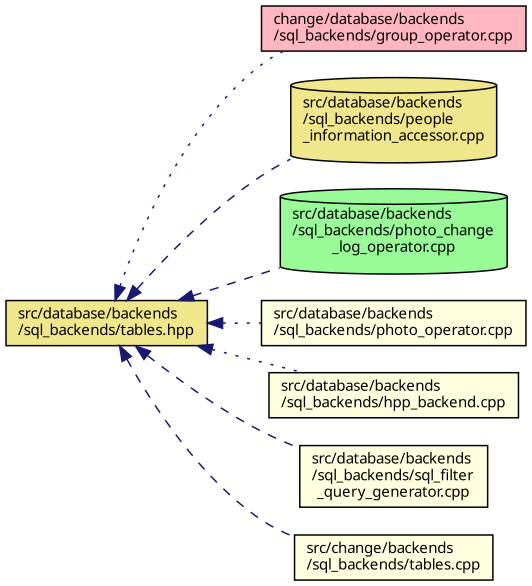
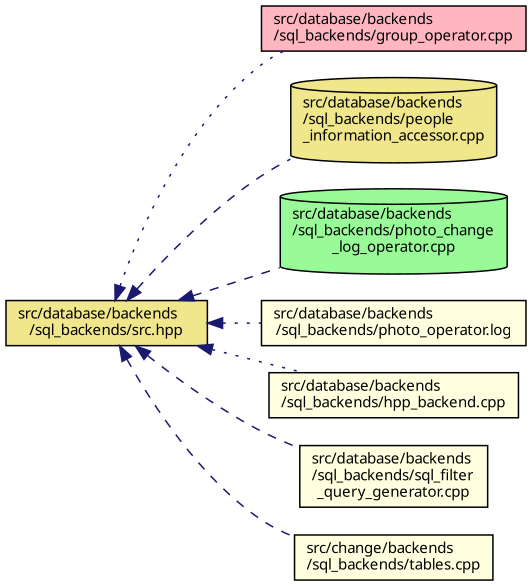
node "change/database/backends /sql_backends/group_operator.cpp": label "change/database/backends /sql_backends/group_operator.cpp" -> "src/database/backends /sql_backends/group_operator.cpp"
node "src/database/backends /sql_backends/tables.hpp": label "src/database/backends /sql_backends/tables.hpp" -> "src/database/backends /sql_backends/src.hpp"
node "src/database/backends /sql_backends/photo_operator.cpp": label "src/database/backends /sql_backends/photo_operator.cpp" -> "src/database/backends /sql_backends/photo_operator.log"
